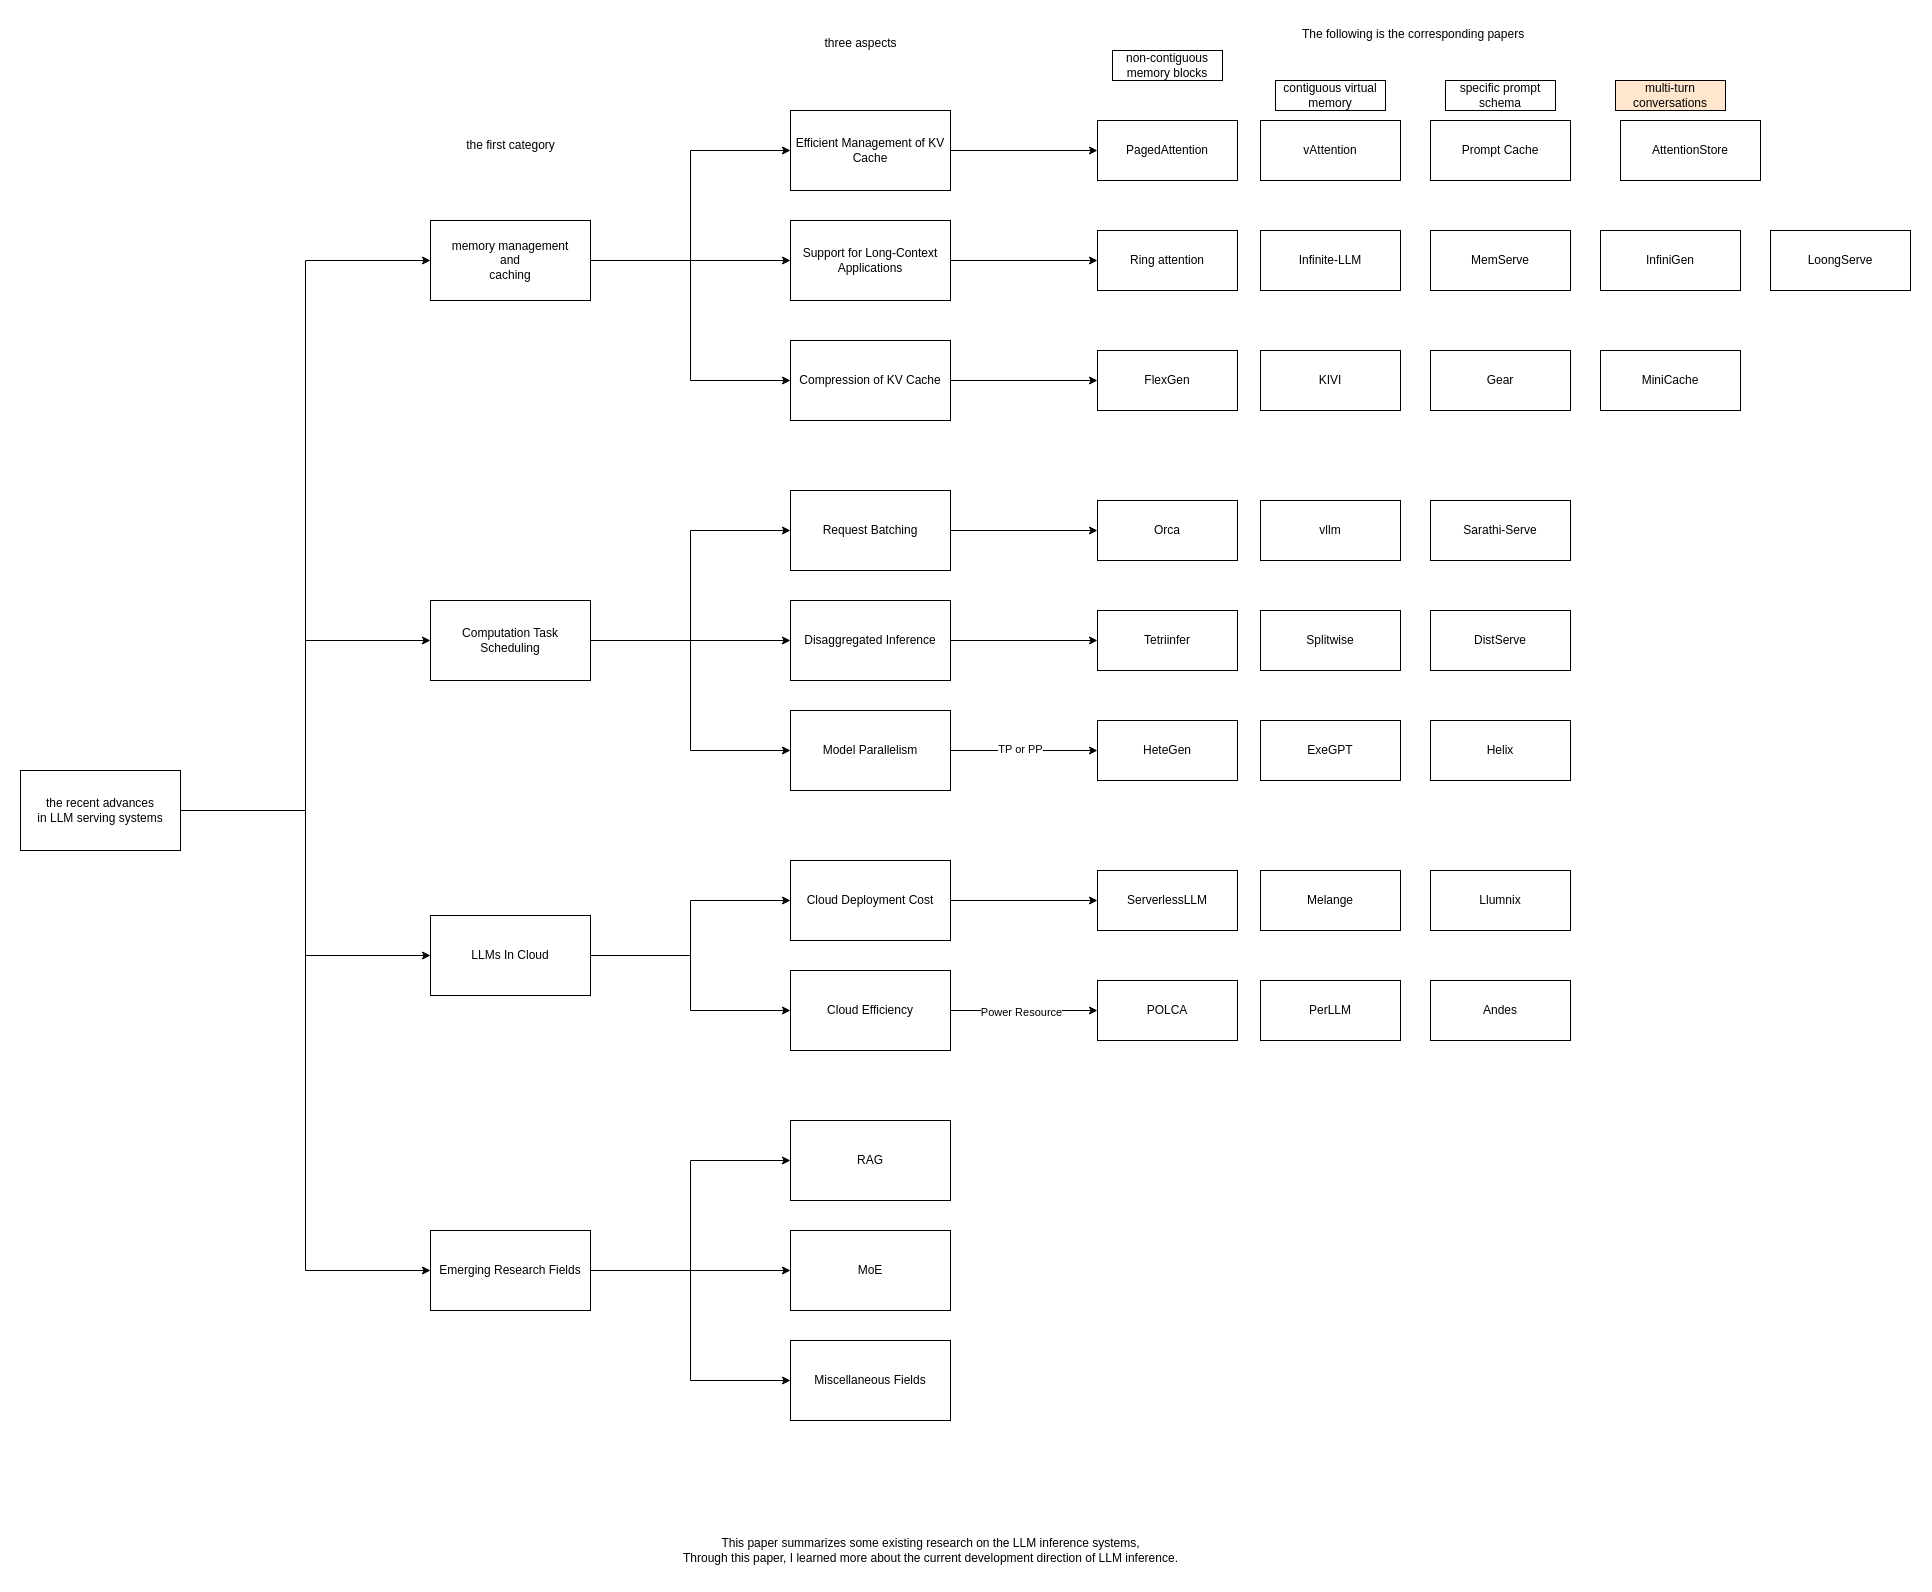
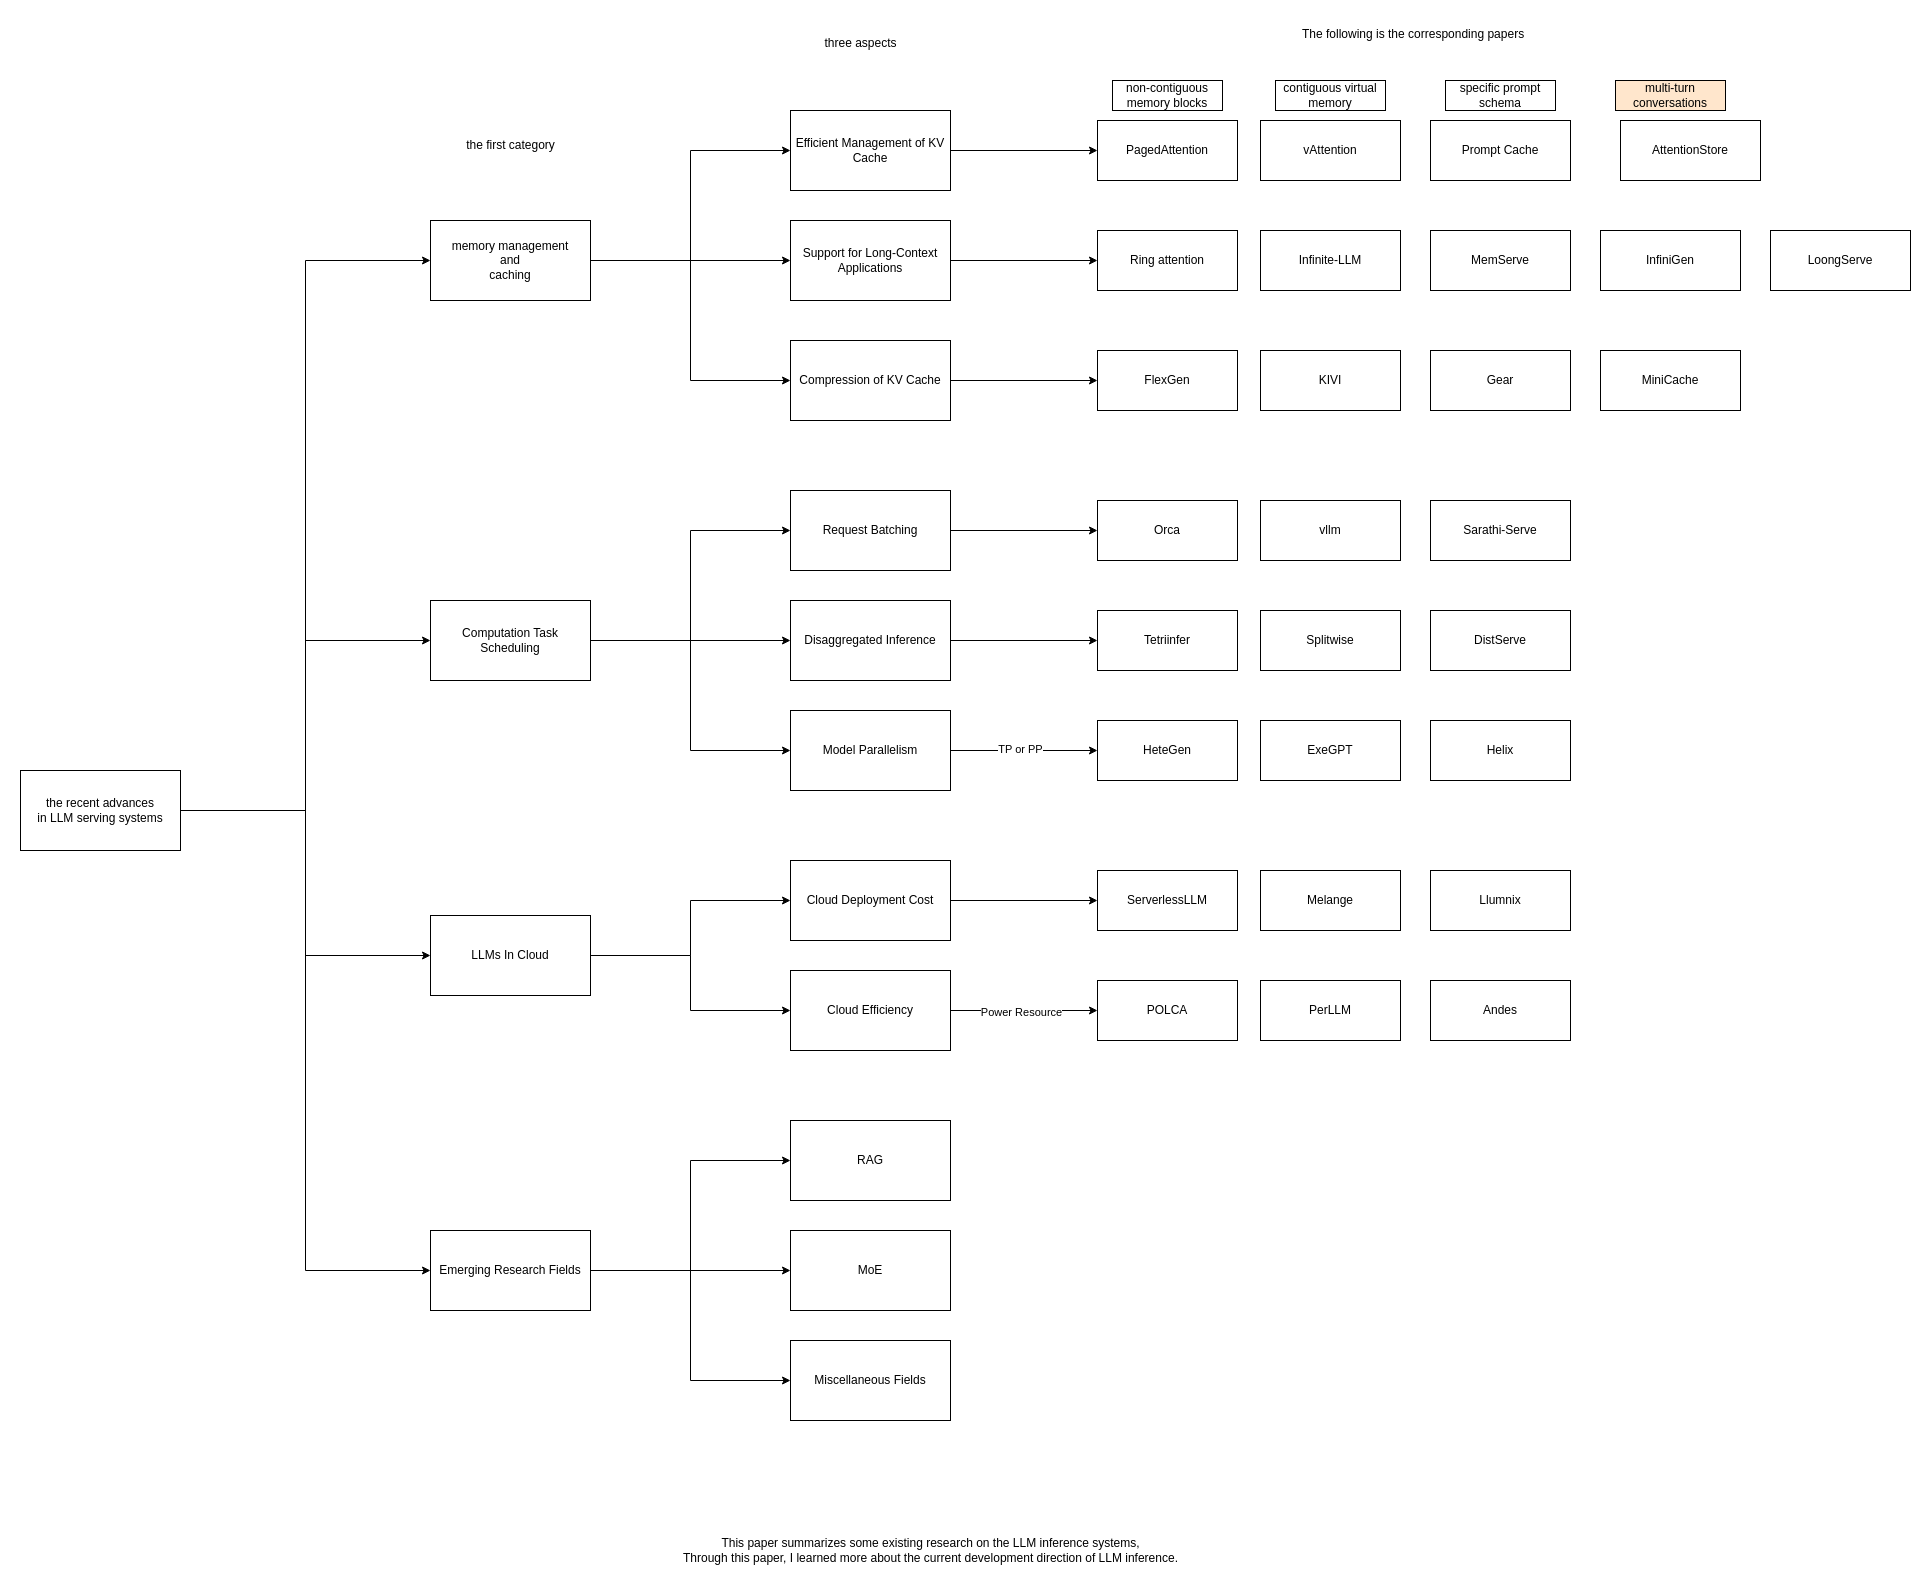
node "non-contiguous memory blocks": moved (1168, 66) -> (1168, 96)
